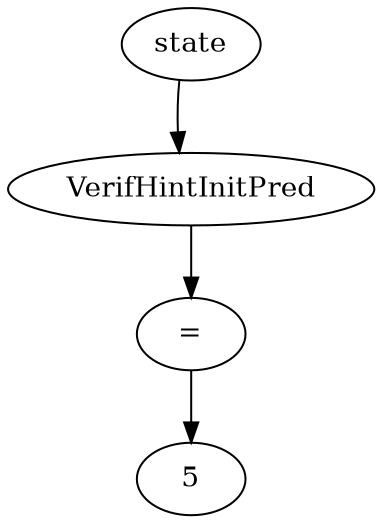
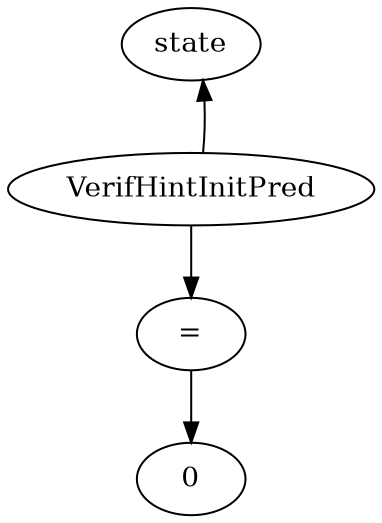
edge "state" -> "VerifHintInitPred": reversed
node "5": label "5" -> "0"
